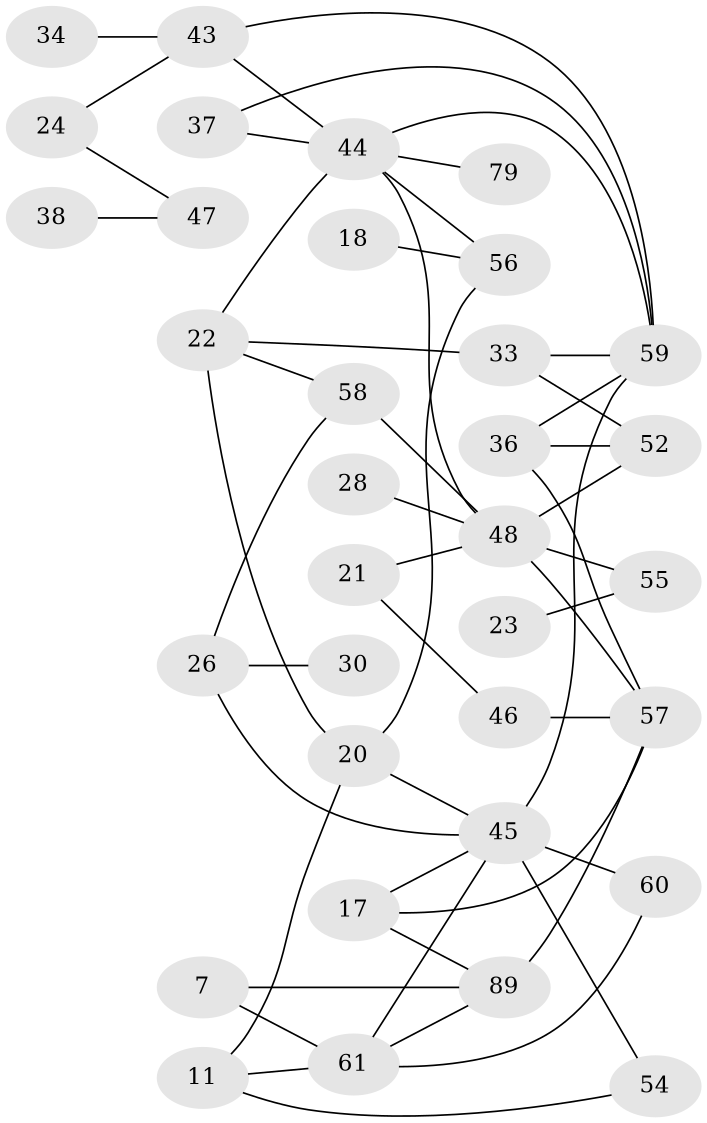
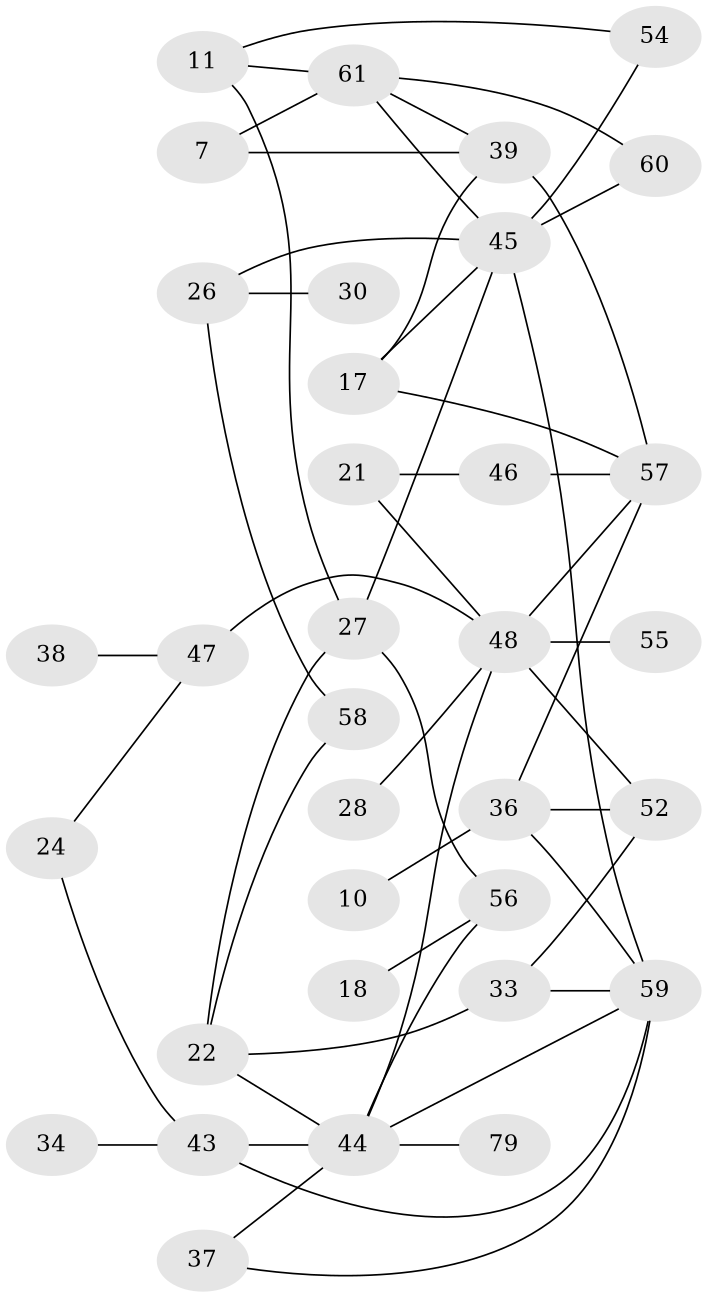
edge "58" -- "48": now "47" -- "48"
node "23": removed
node "20": label "20" -> "27"
node "10": added
node "89": label "89" -> "39"
